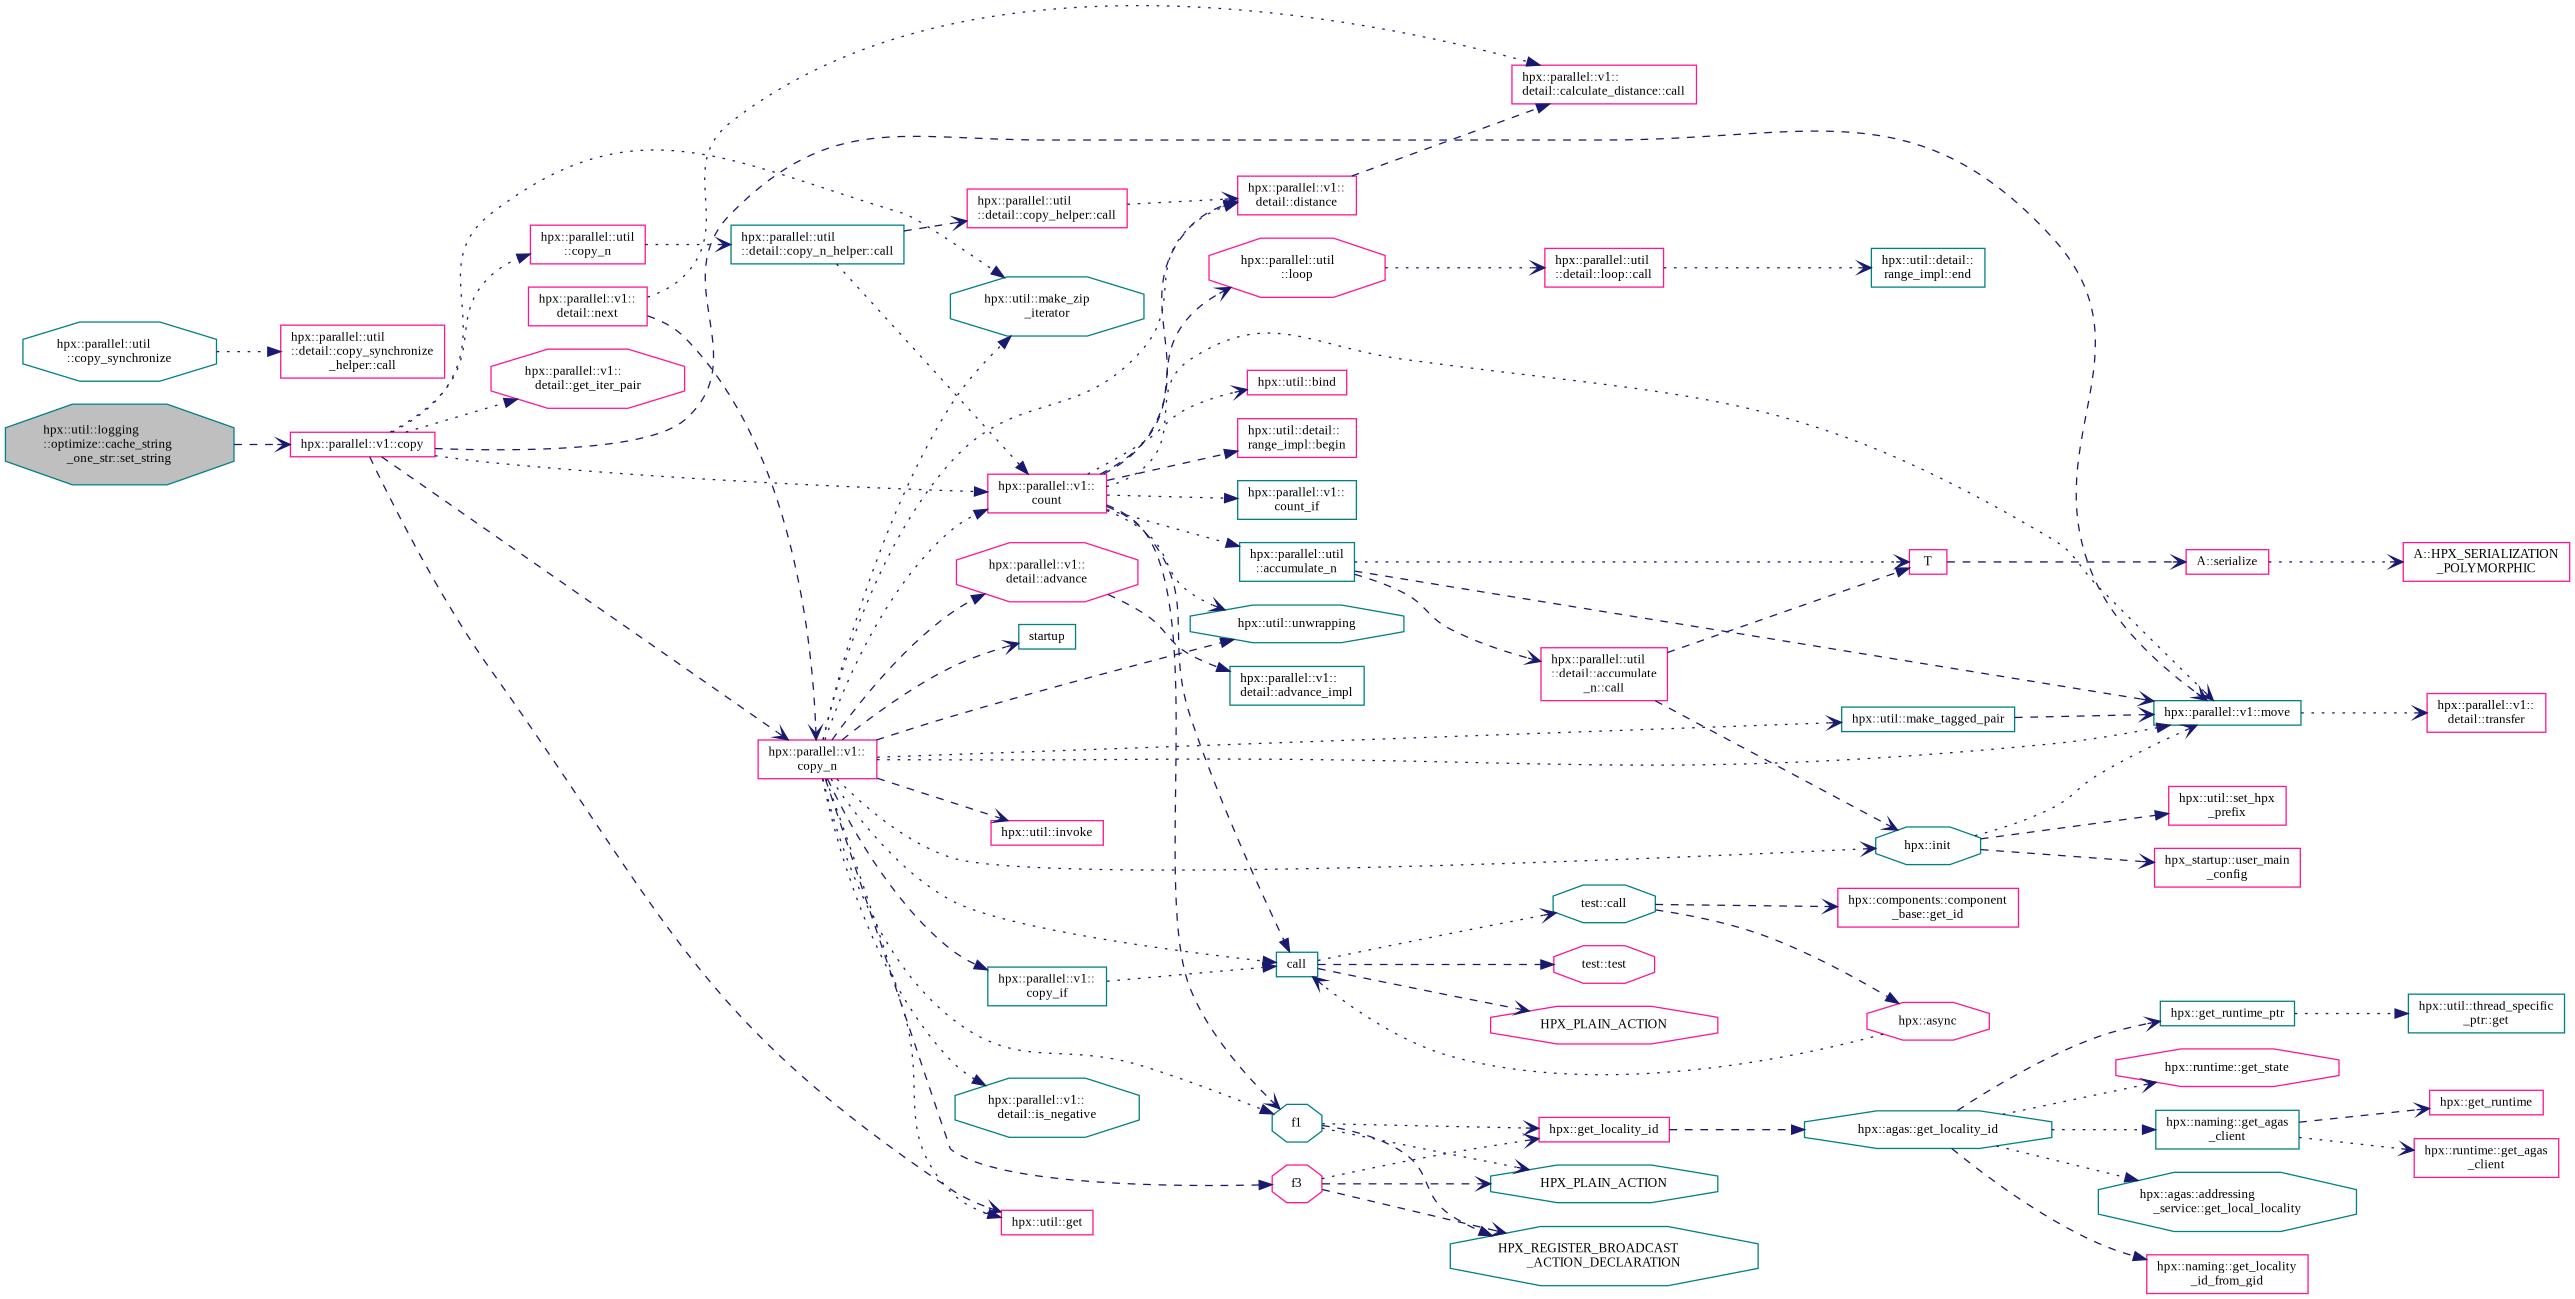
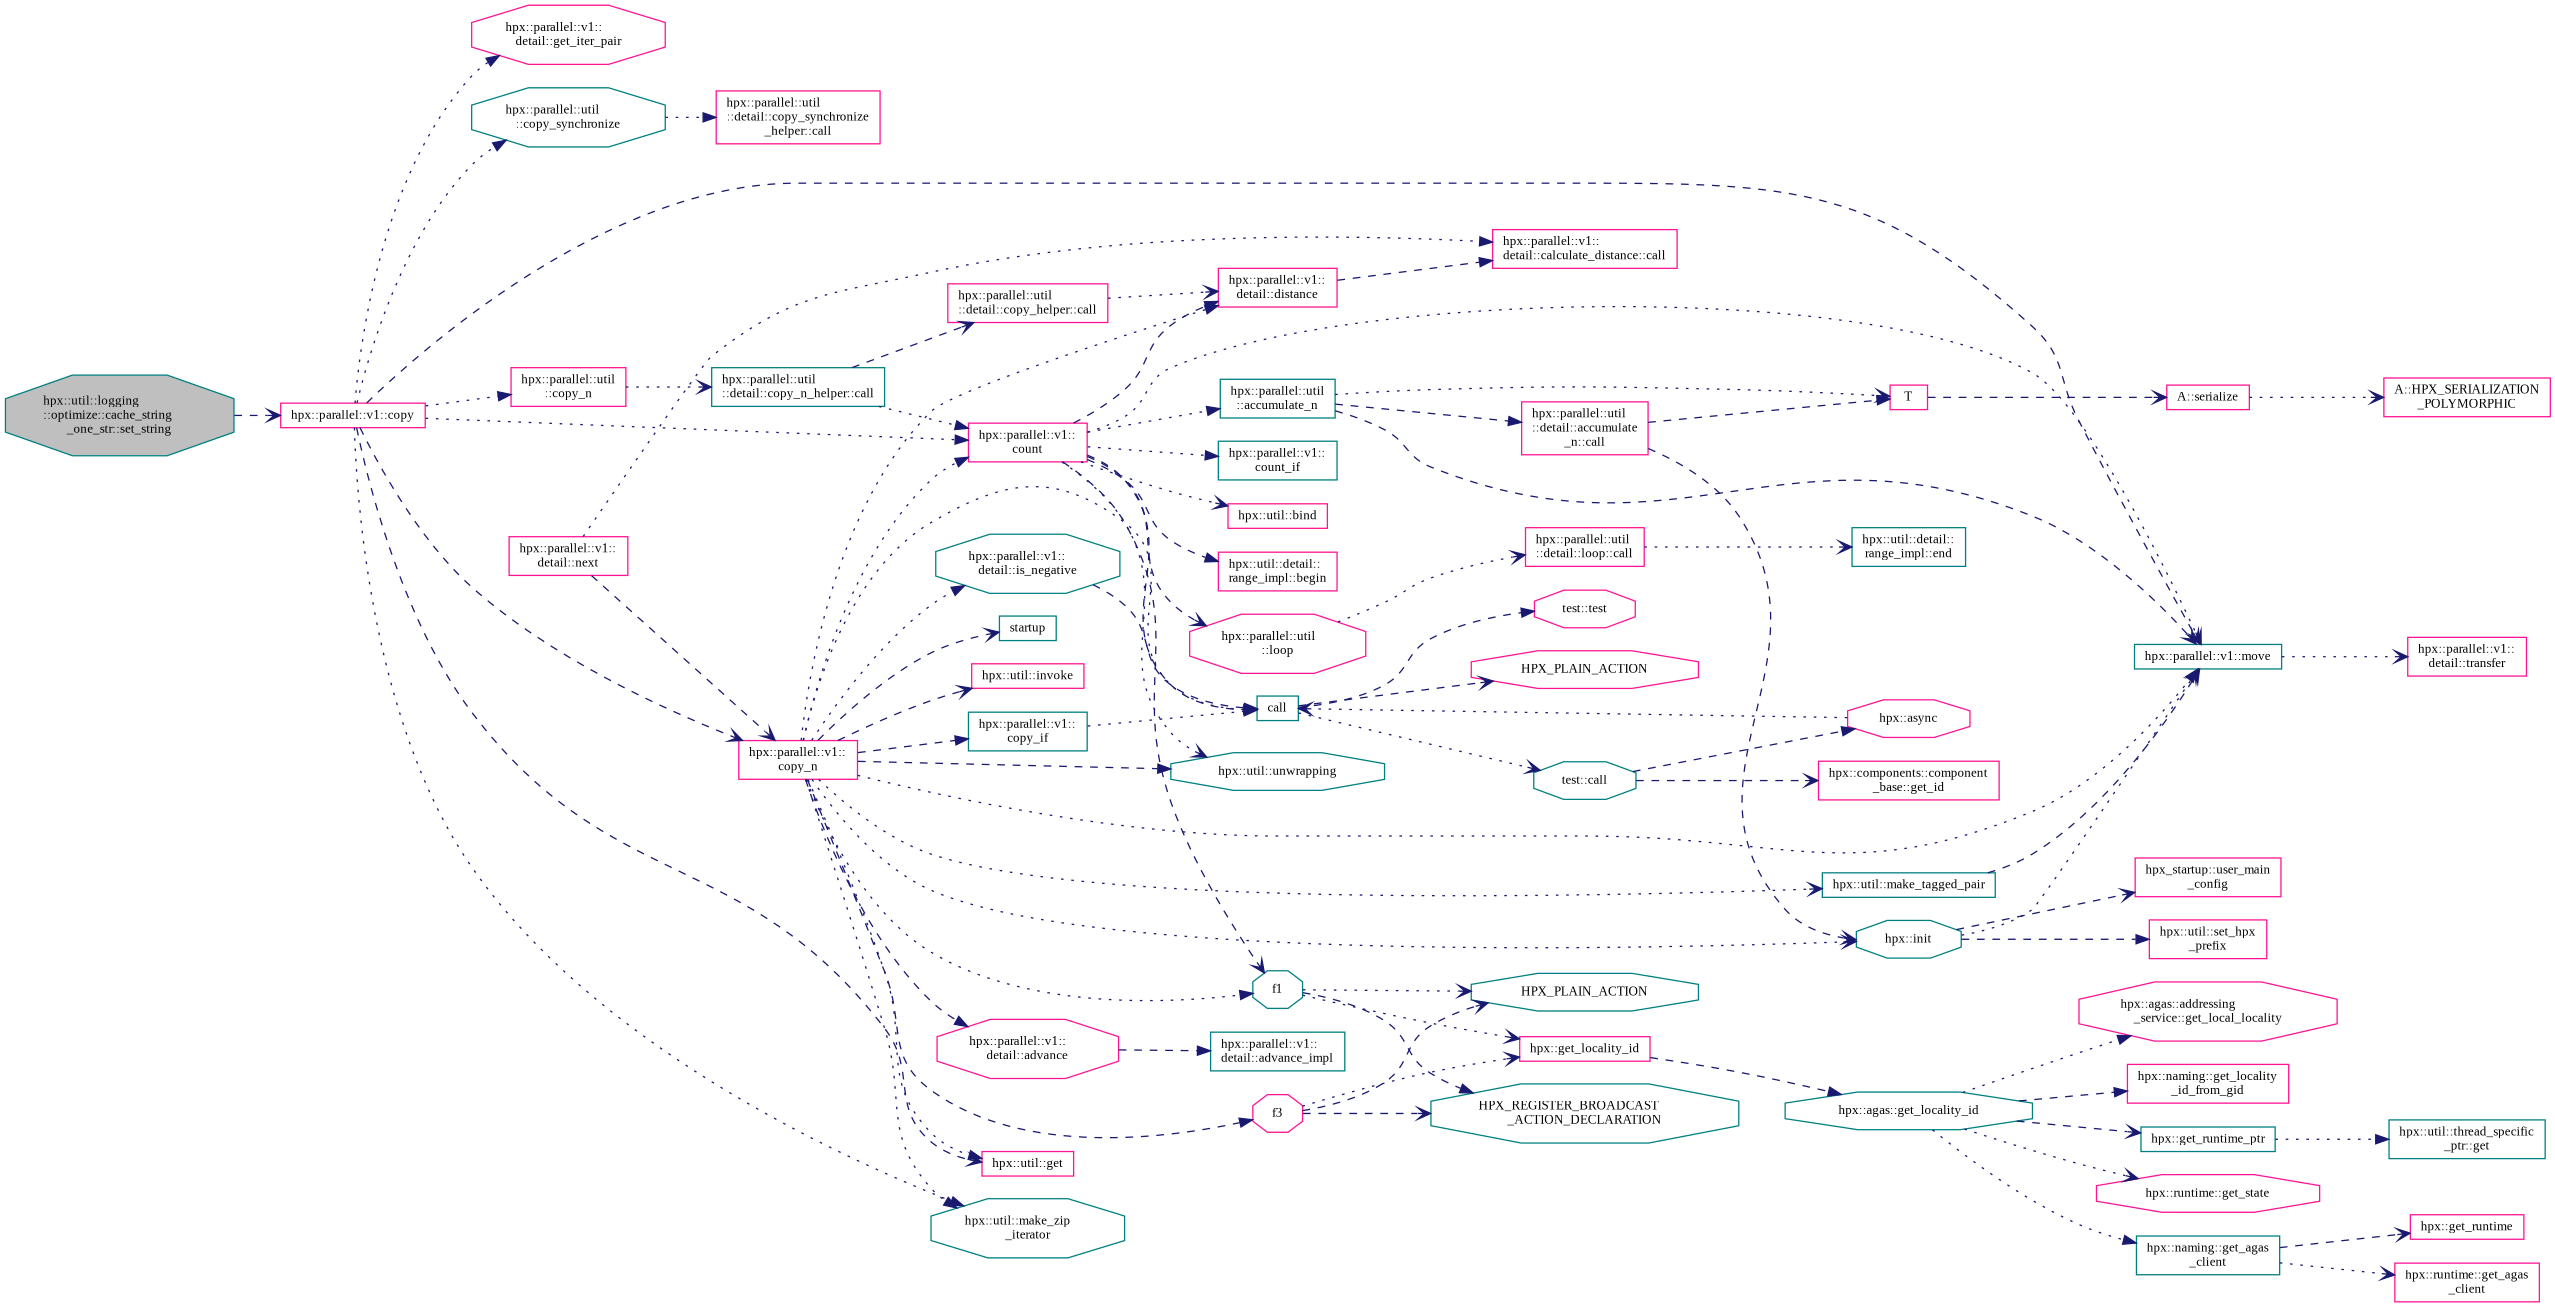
edge "hpx::parallel::v1::copy" -> "hpx::parallel::util ::copy_synchronize": added
edge "hpx::parallel::v1:: detail::is_negative" -> "call": added
edge "hpx::parallel::util ::accumulate_n" -> "hpx::parallel::util ::detail::accumulate _n::call": arrowhead vee -> normal
node "hpx::agas::addressing _service::get_local_locality": color teal -> deeppink
